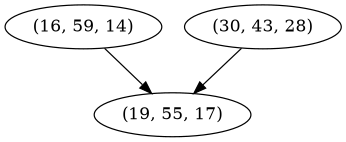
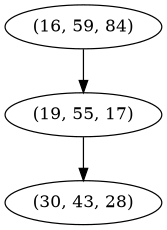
node "(16, 59, 14)": label "(16, 59, 14)" -> "(16, 59, 84)"
edge "(30, 43, 28)" -> "(19, 55, 17)": reversed
